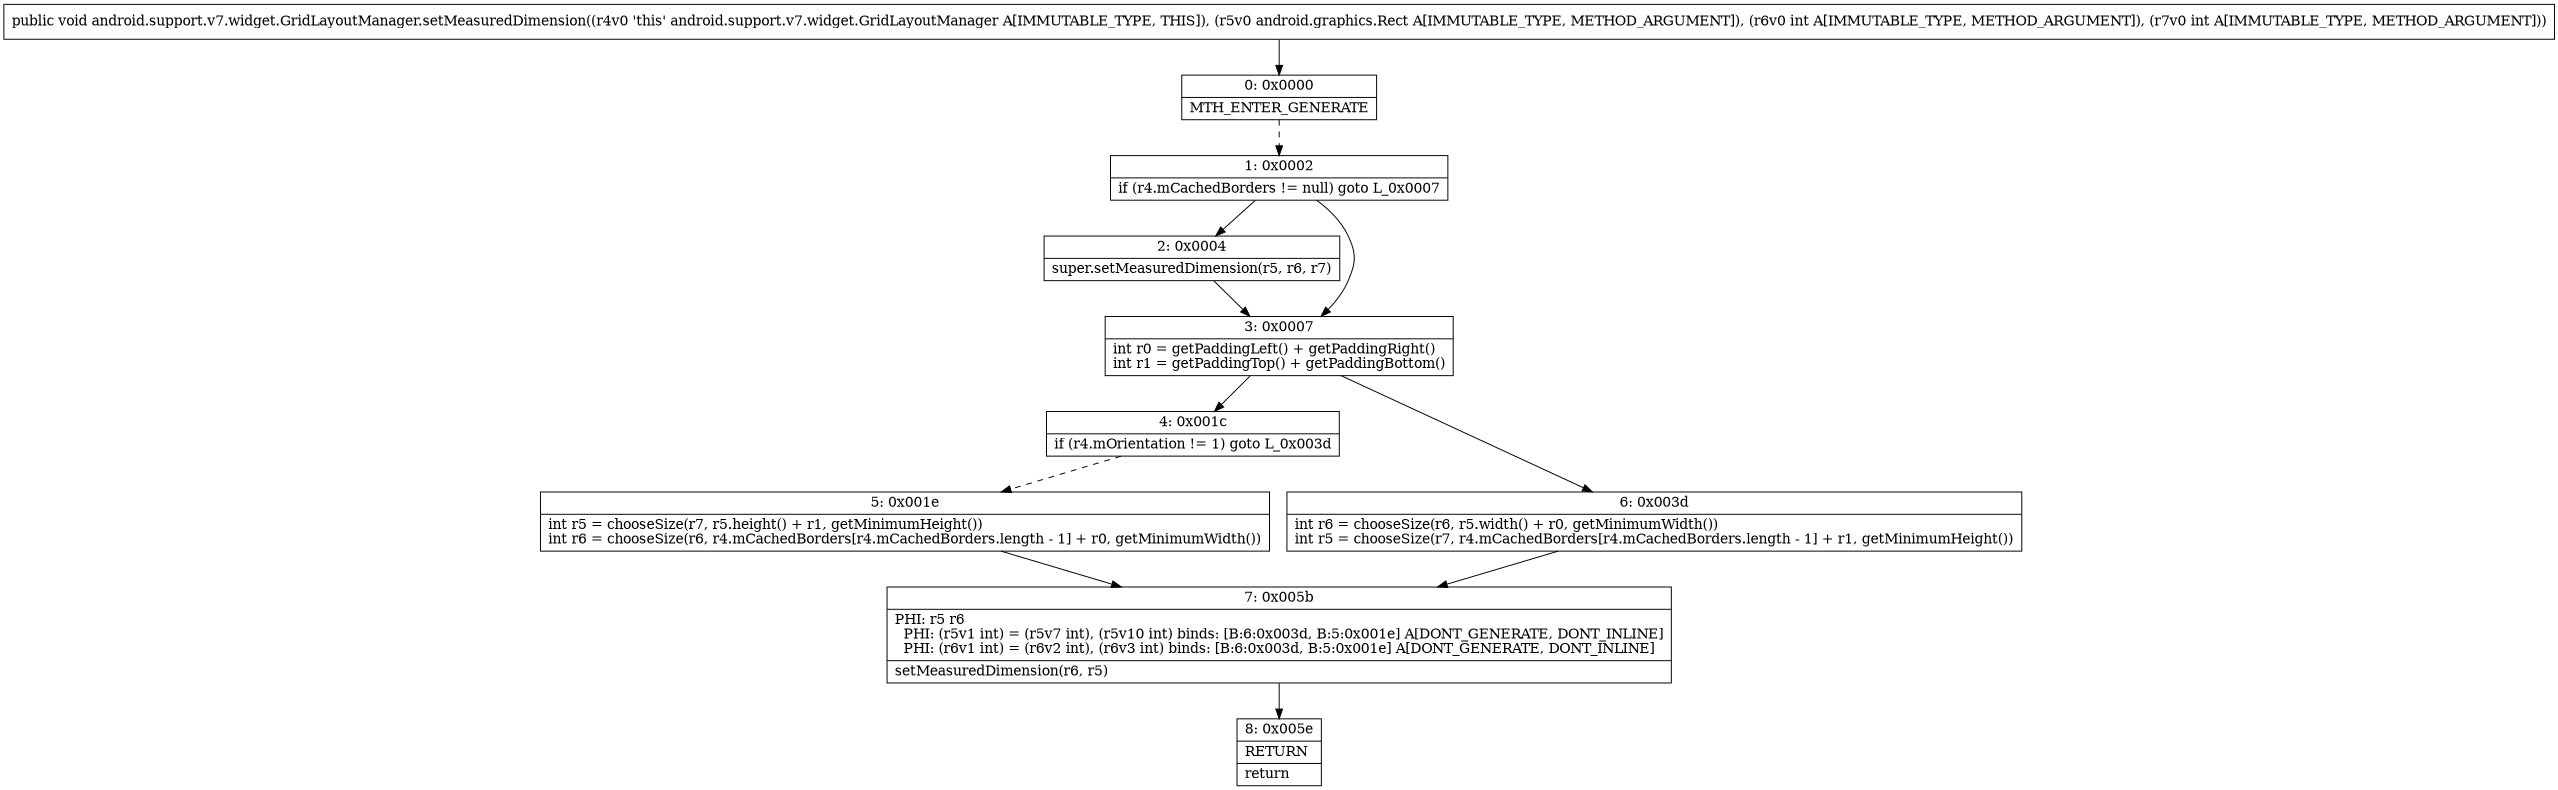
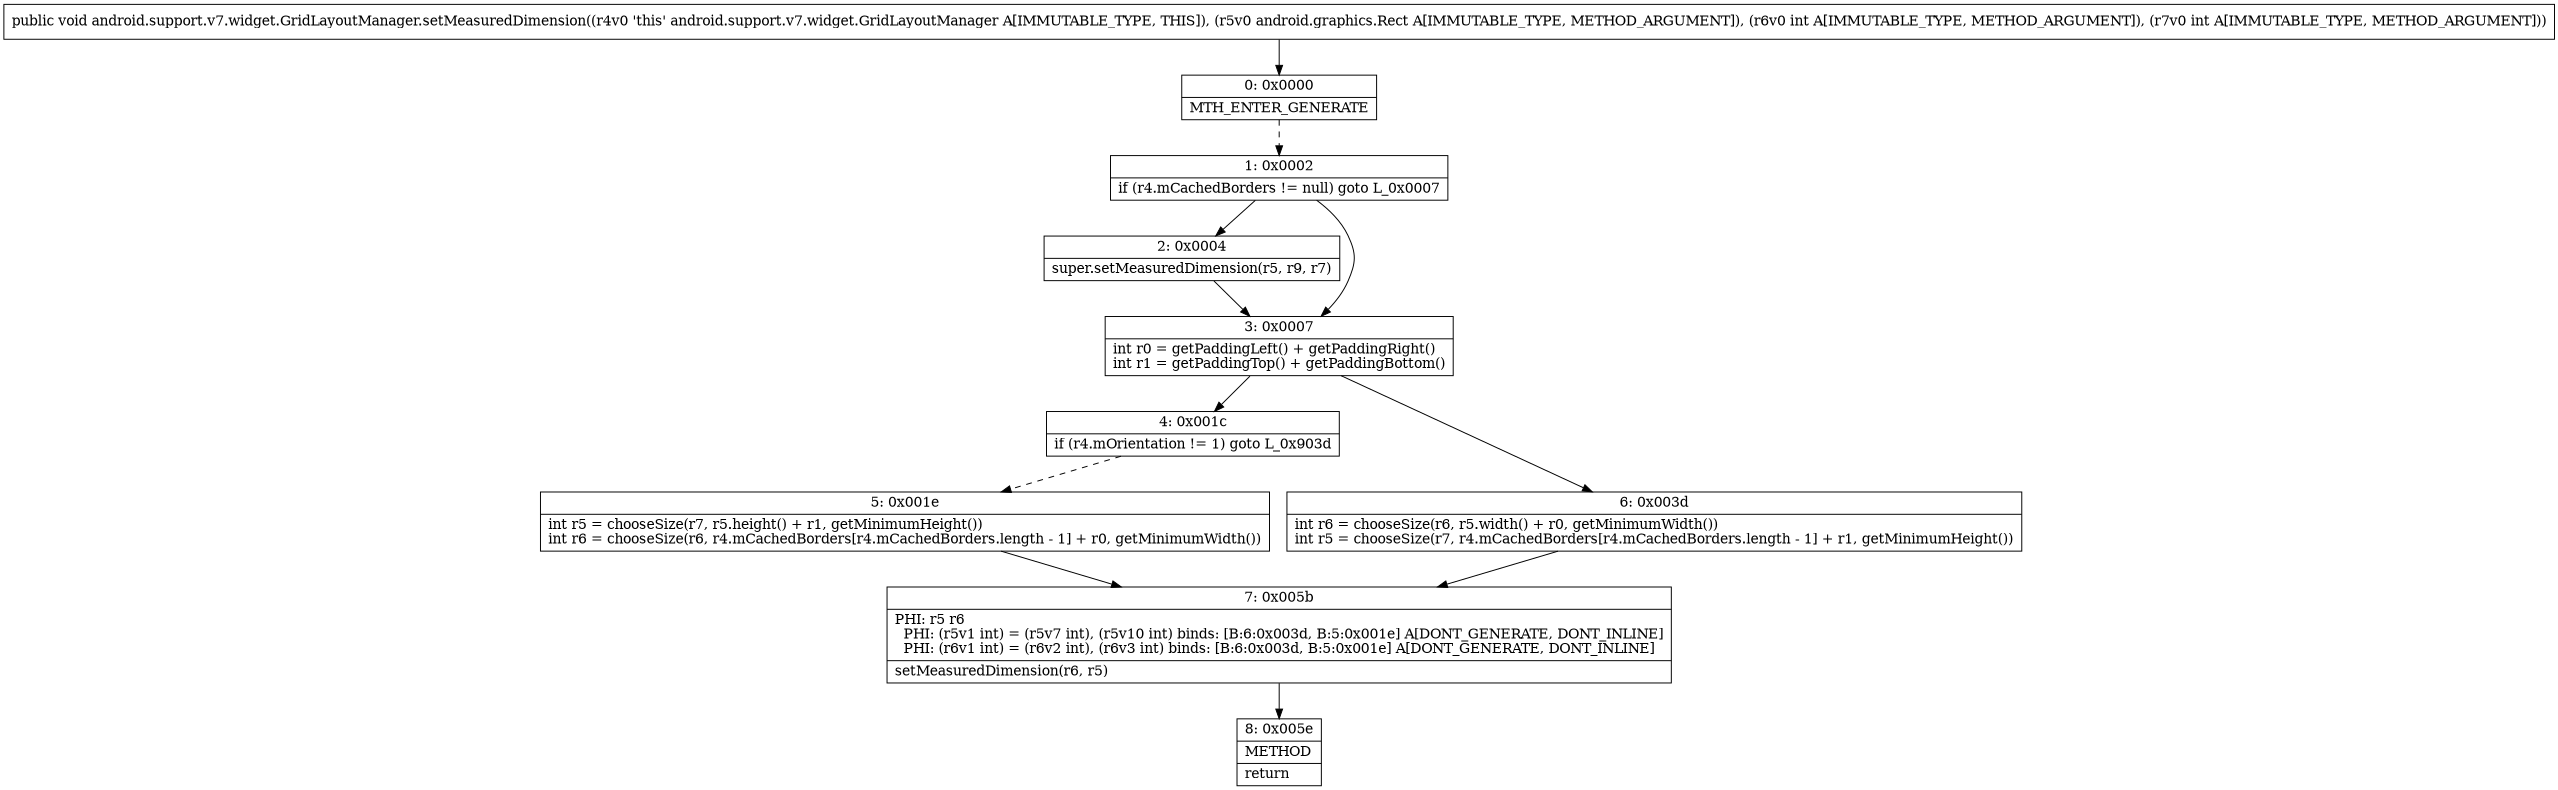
node "2: 0x0004": text "super.setMeasuredDimension(r5, r6, r7)" -> "super.setMeasuredDimension(r5, r9, r7)"
node "4: 0x001c": text "if (r4.mOrientation != 1) goto L_0x003d" -> "if (r4.mOrientation != 1) goto L_0x903d"
node "8: 0x005e": text "RETURN" -> "METHOD"
